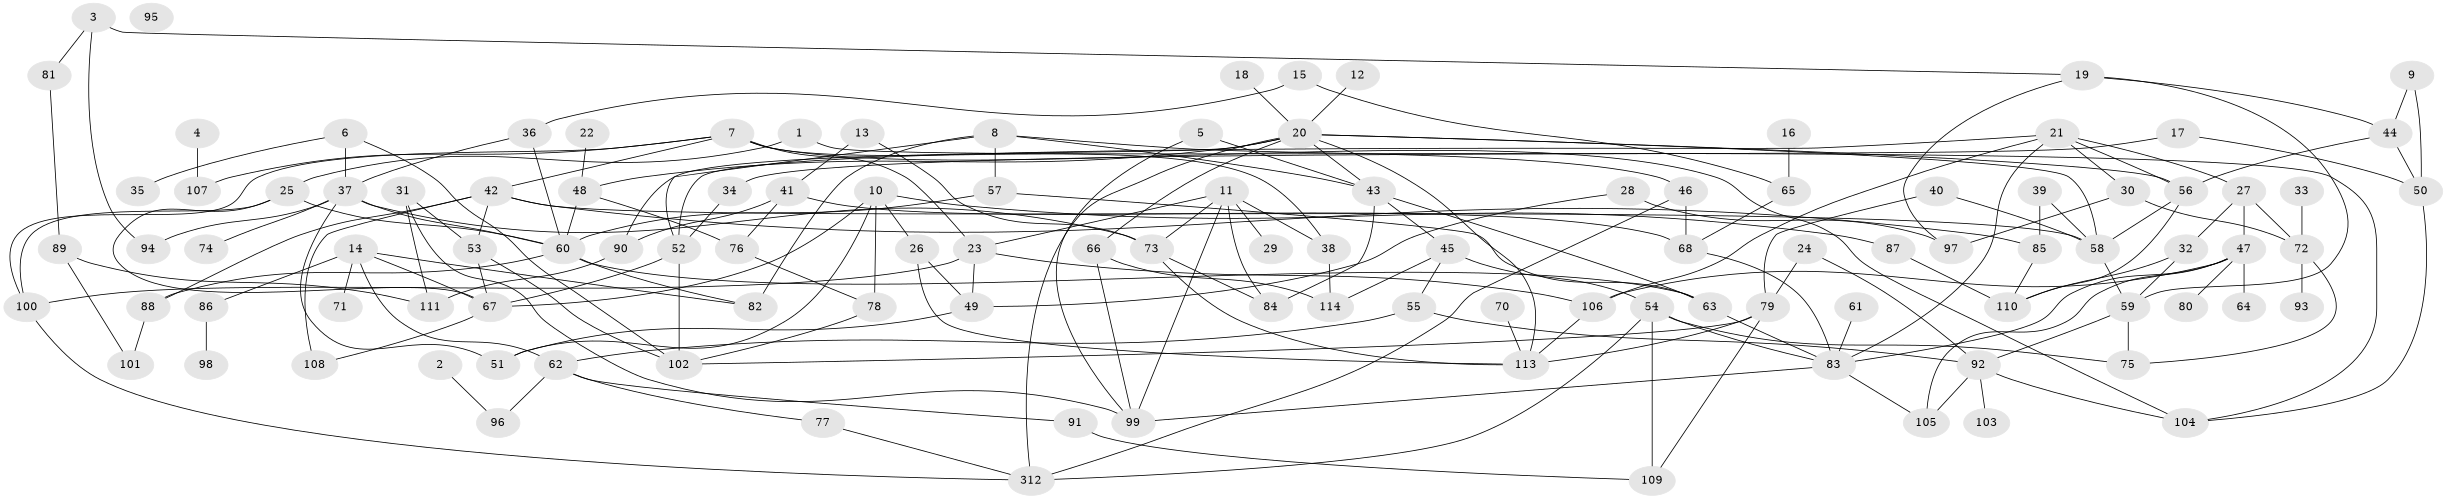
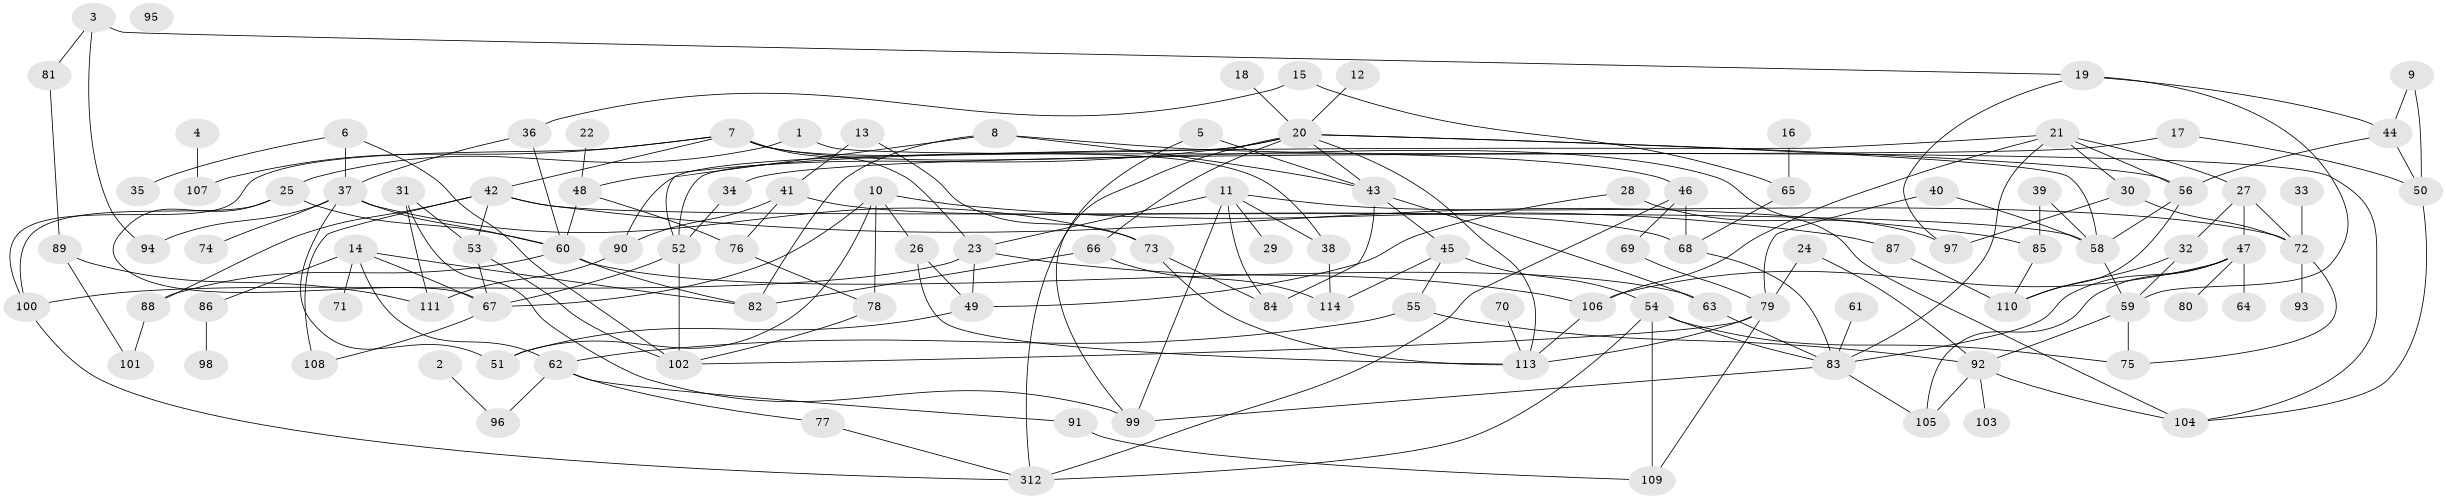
node "57": removed
edge "11" -- "73": now "11" -- "72"
node "69": added
edge "66" -- "99": now "66" -- "82"
